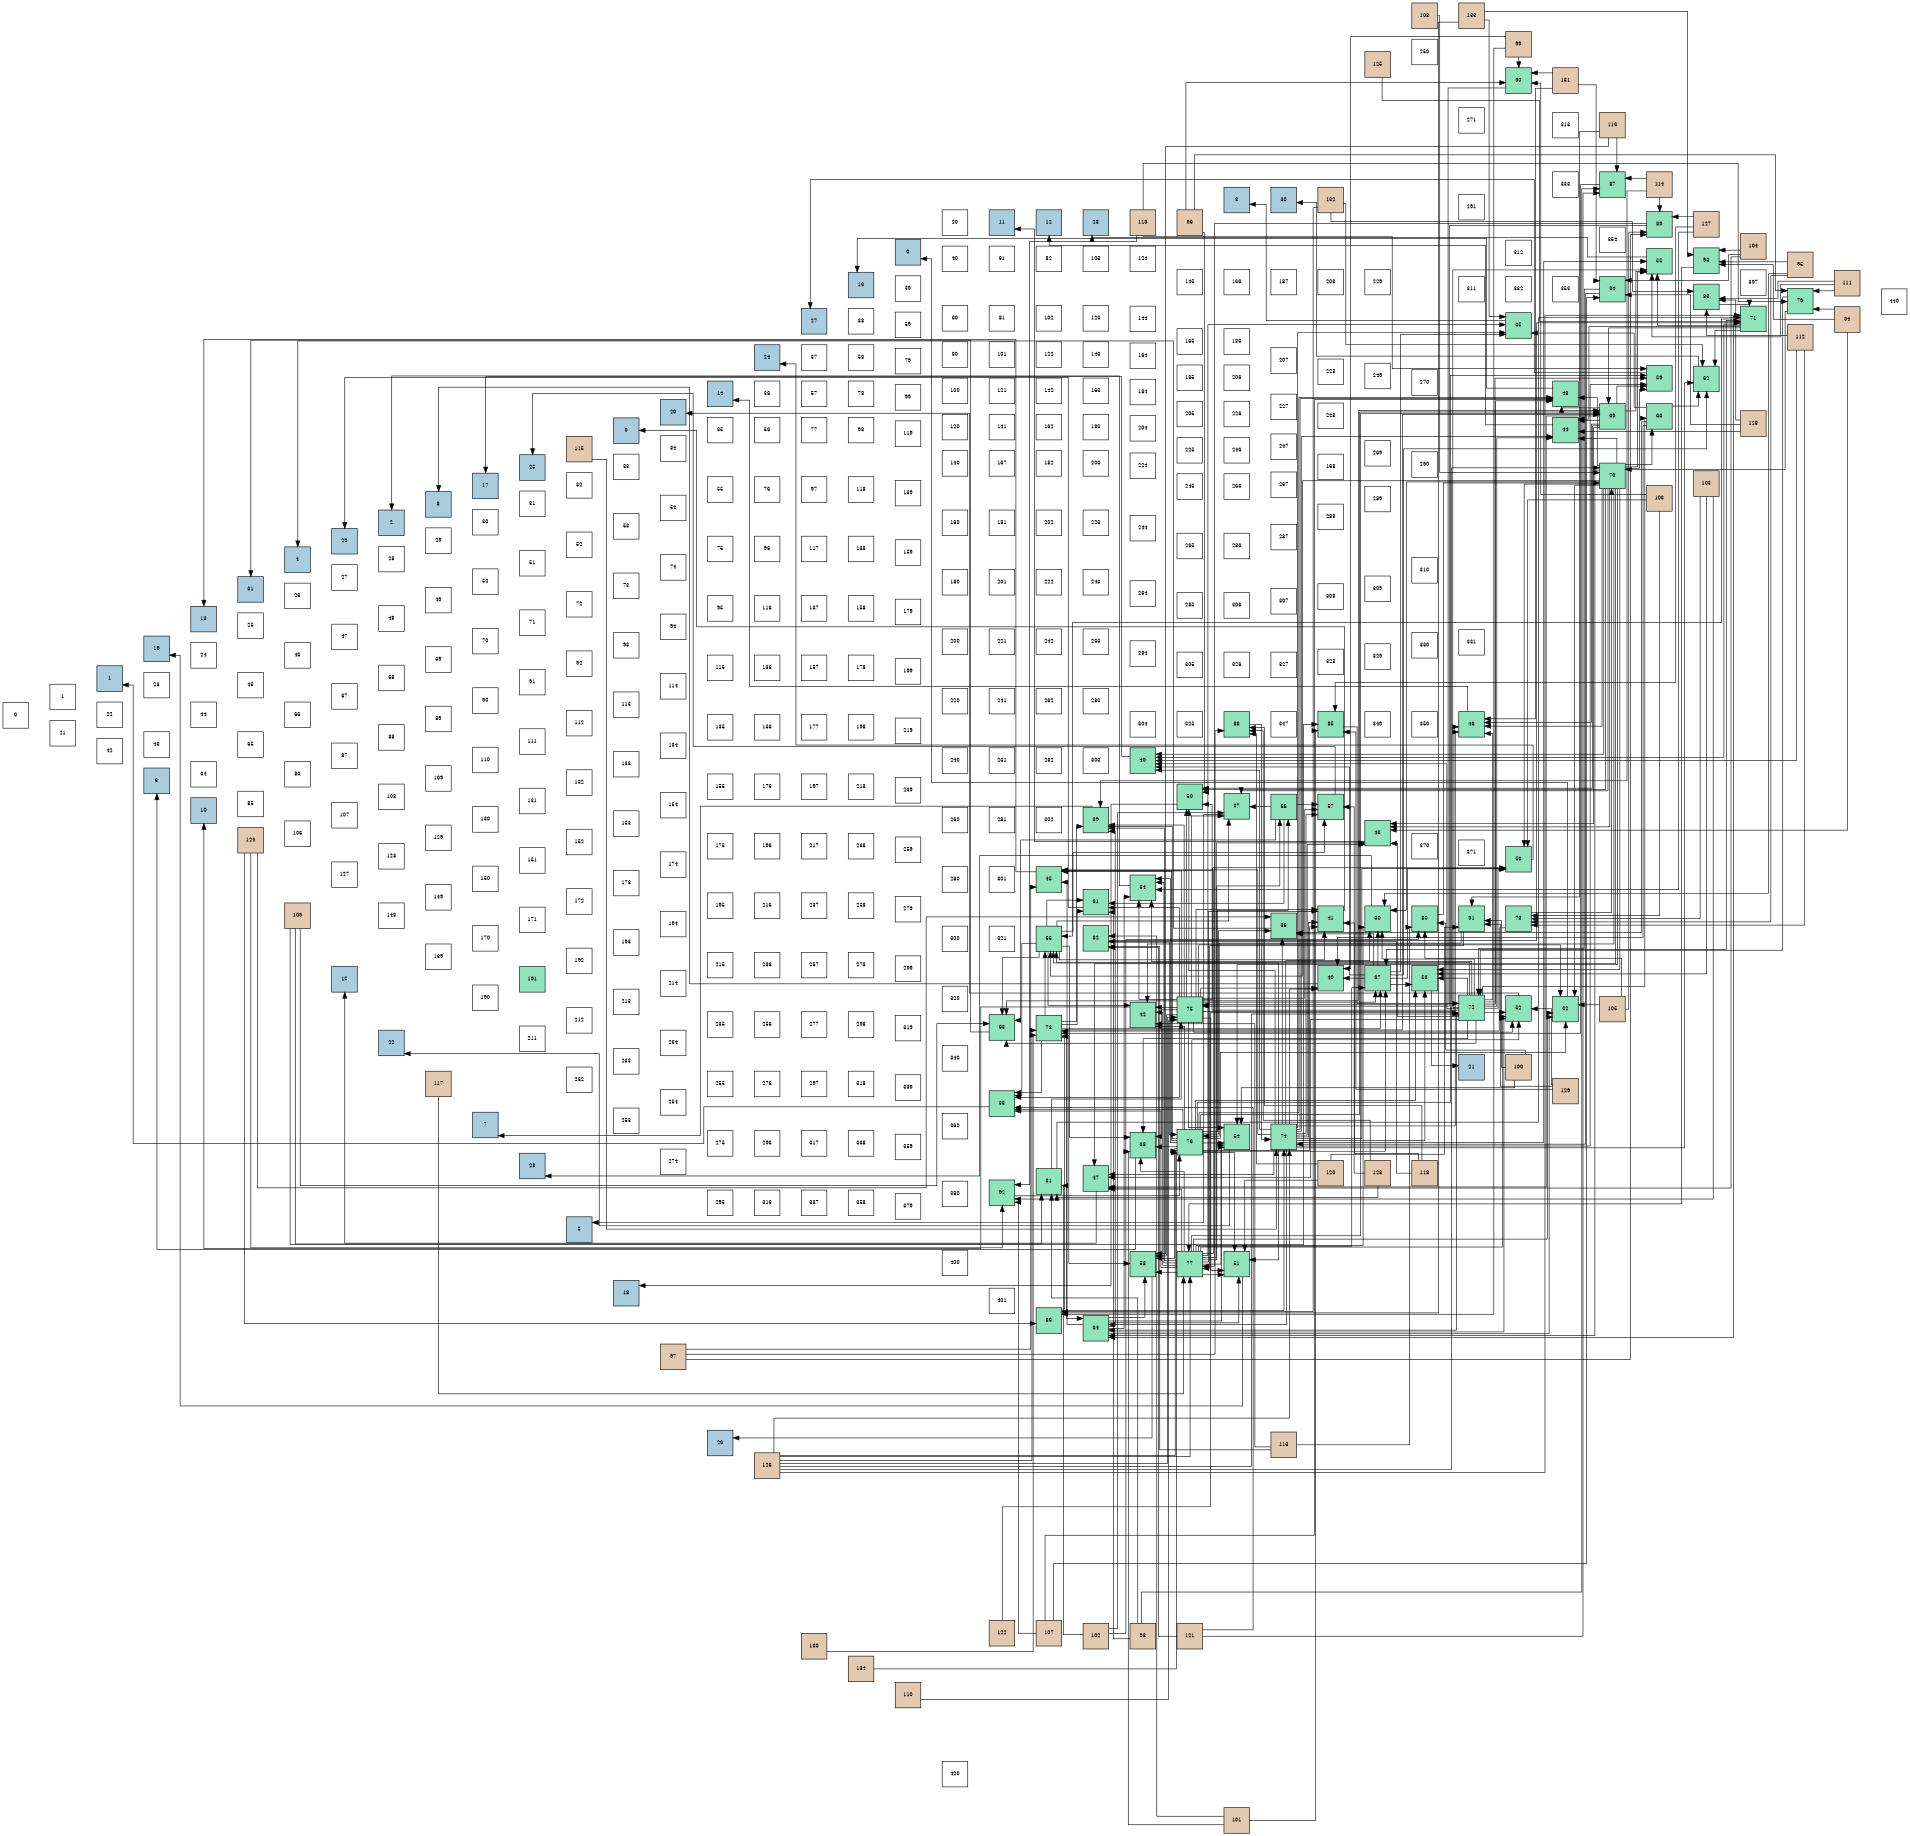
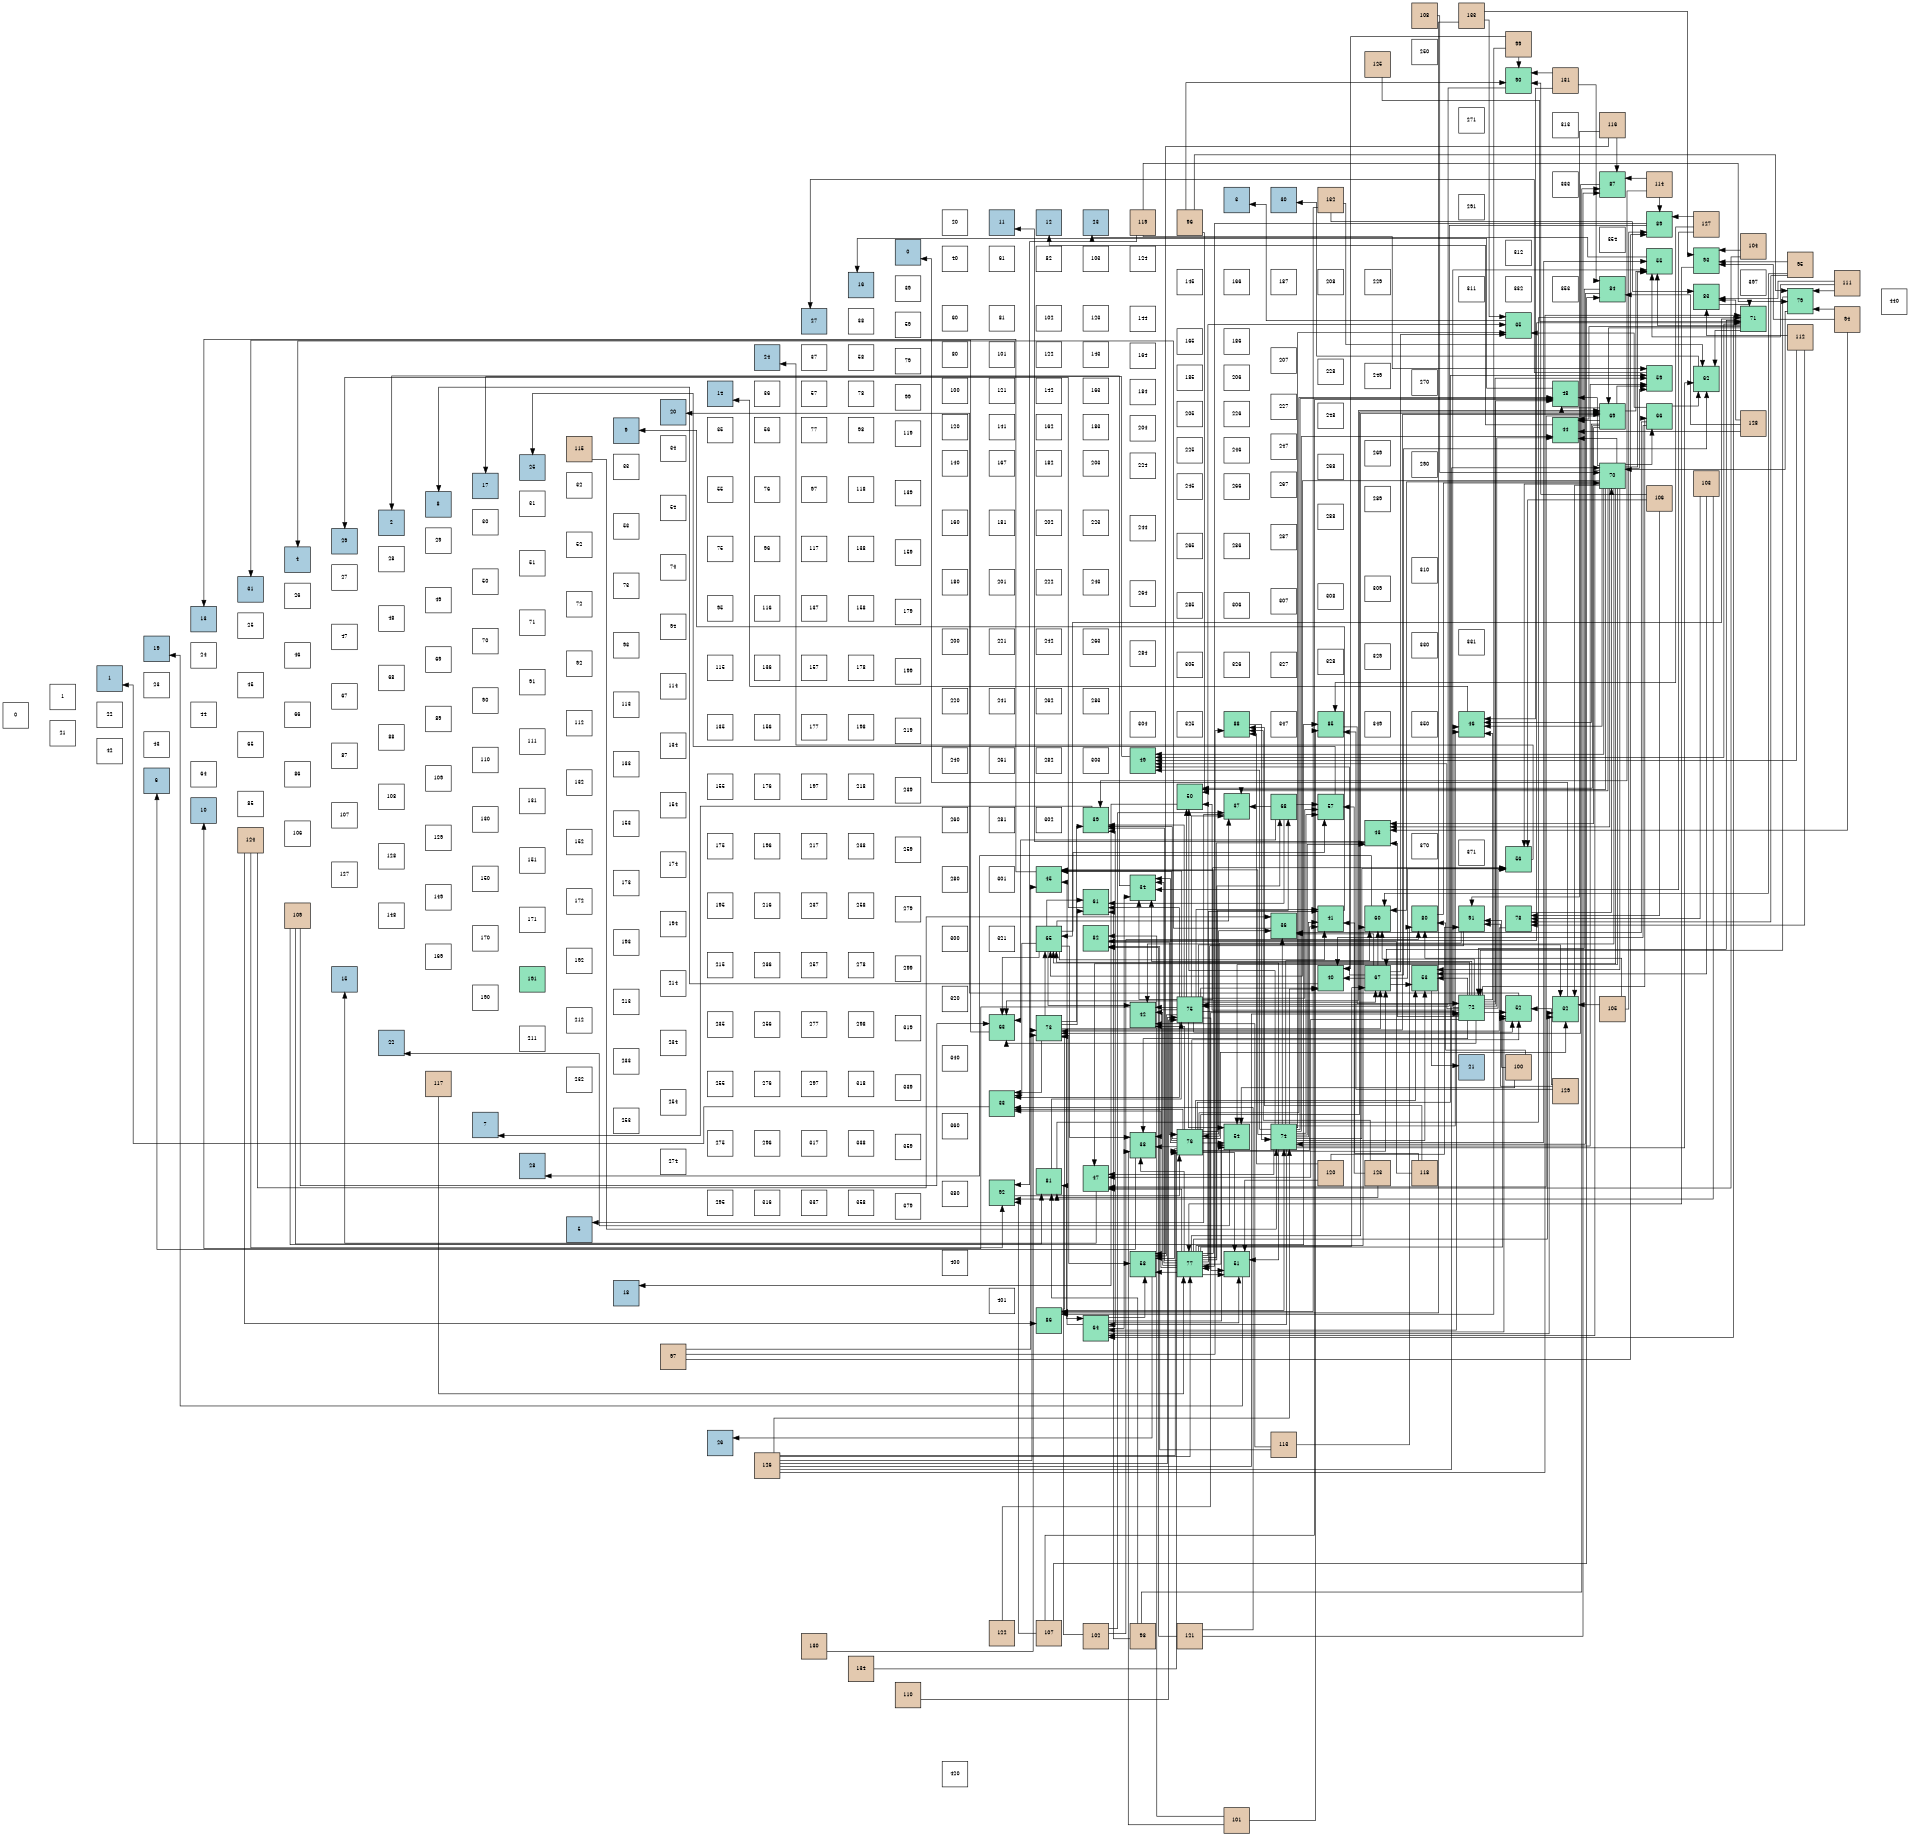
edge "104" -> "84": removed
node "168": label "168" -> "268"
